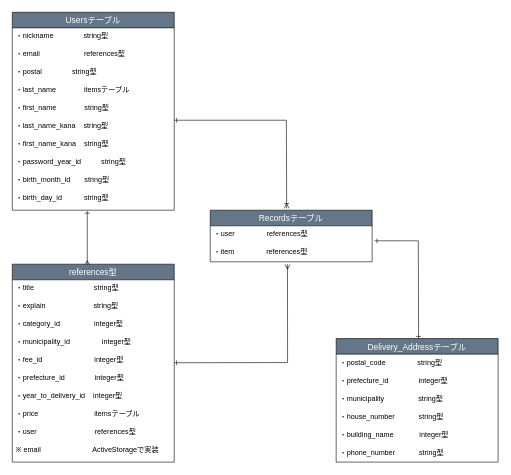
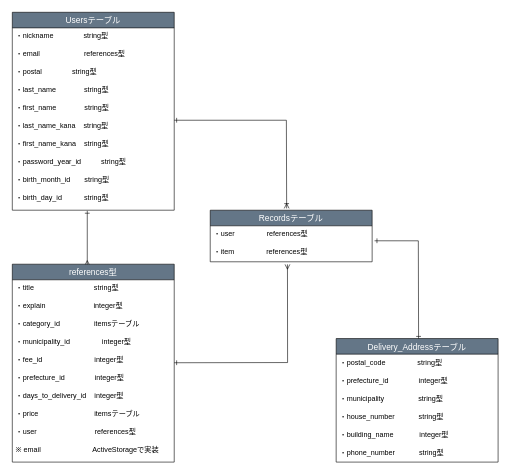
node "・last_name itemsテーブル": label "・last_name itemsテーブル" -> "・last_name string型"
node "・explain string型": label "・explain string型" -> "・explain integer型"
node "・category_id integer型": label "・category_id integer型" -> "・category_id itemsテーブル"
node "・year_to_delivery_id integer型": label "・year_to_delivery_id integer型" -> "・days_to_delivery_id integer型"
